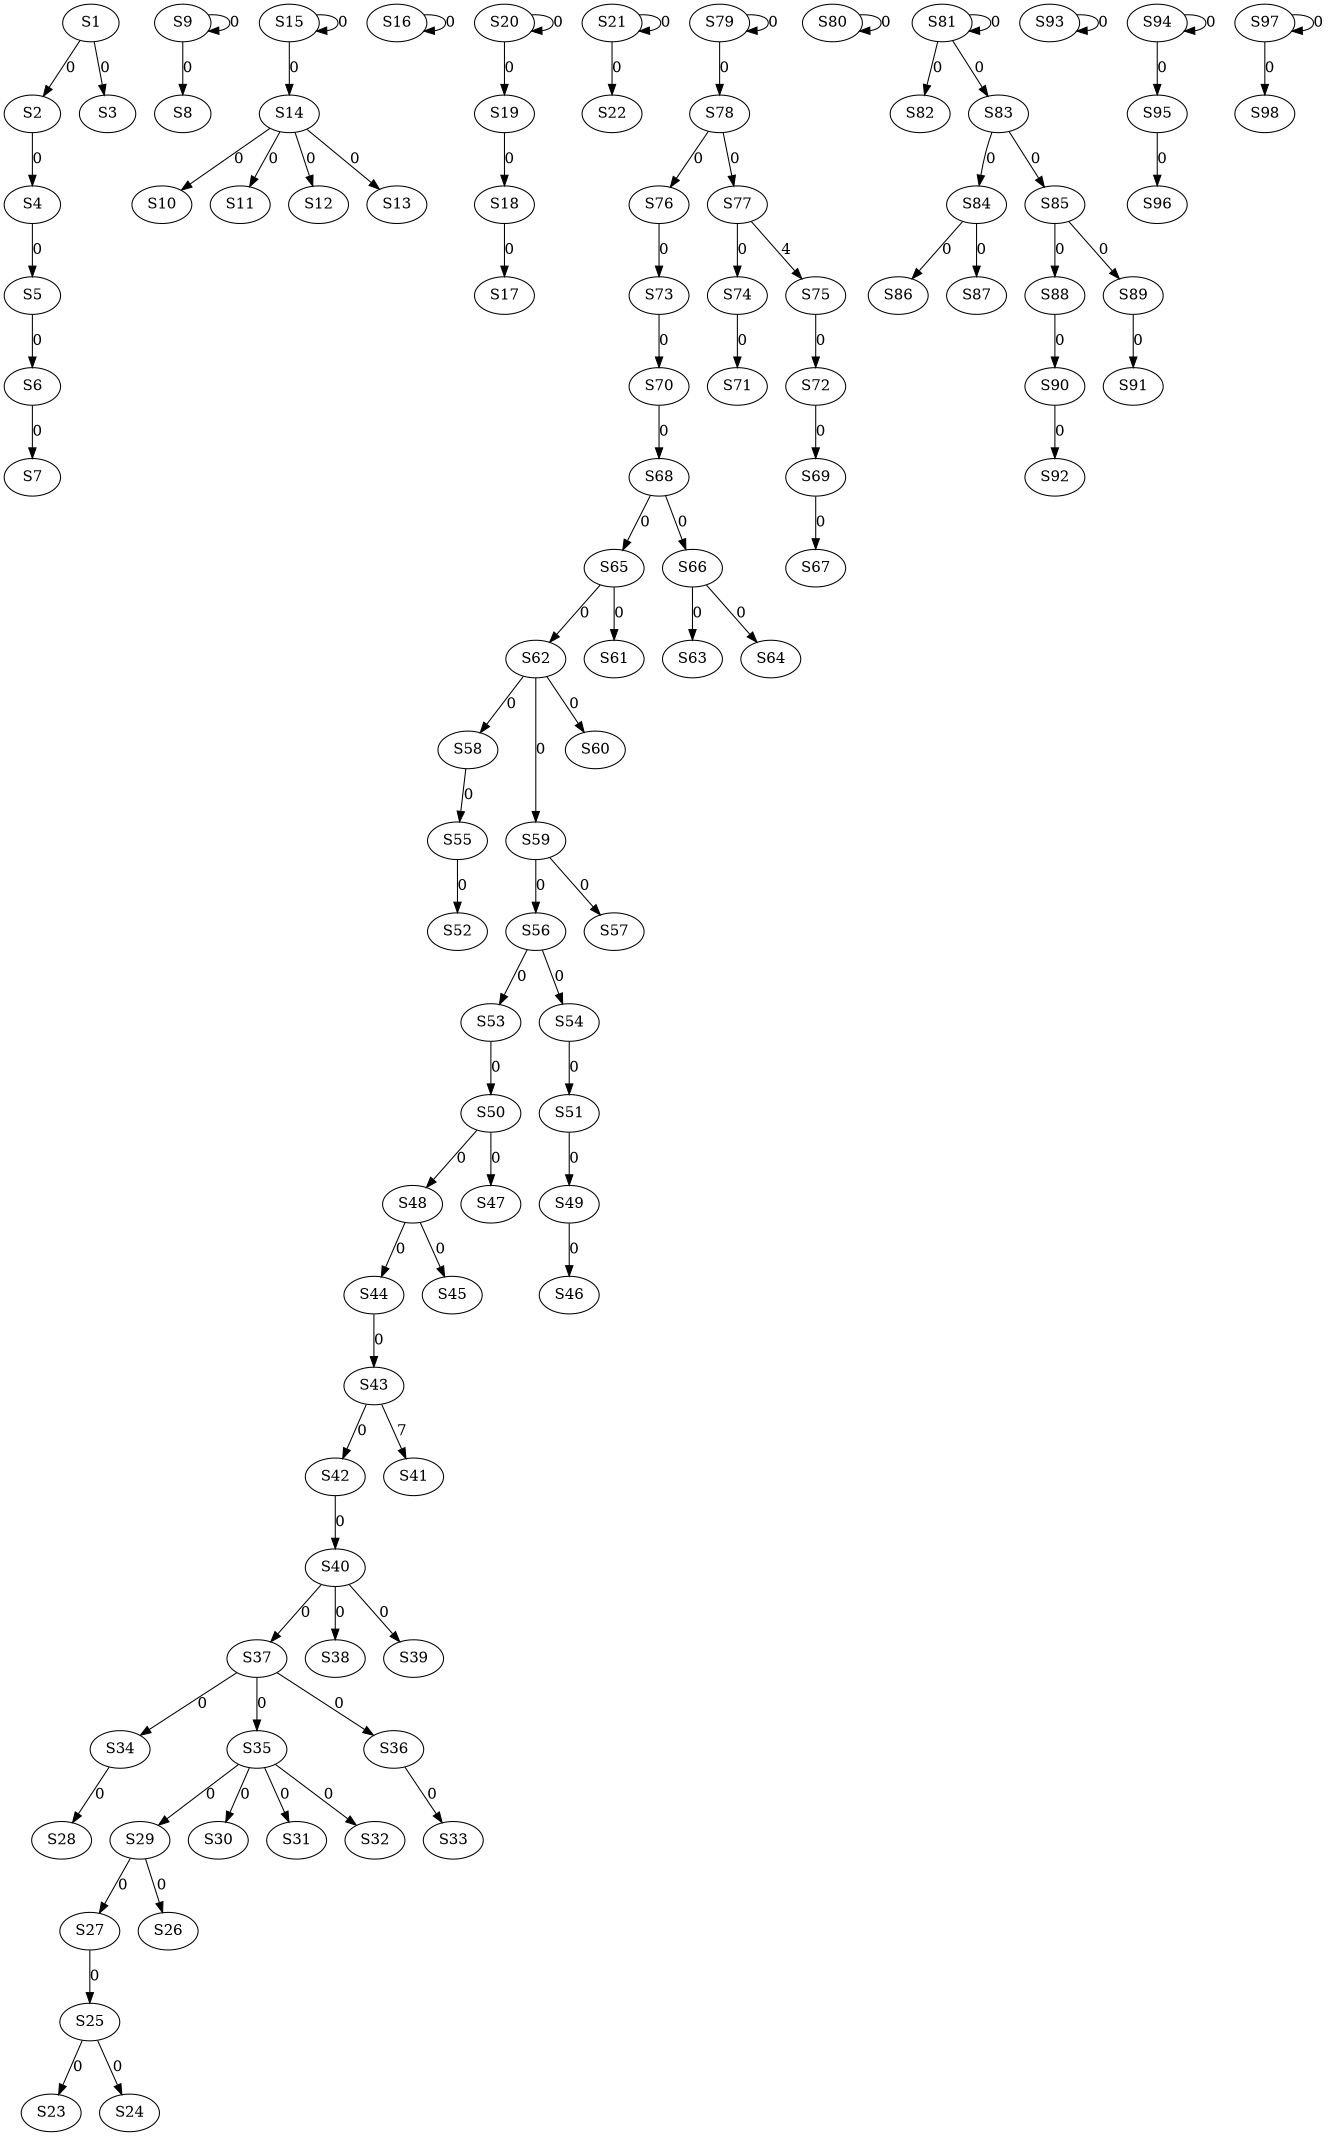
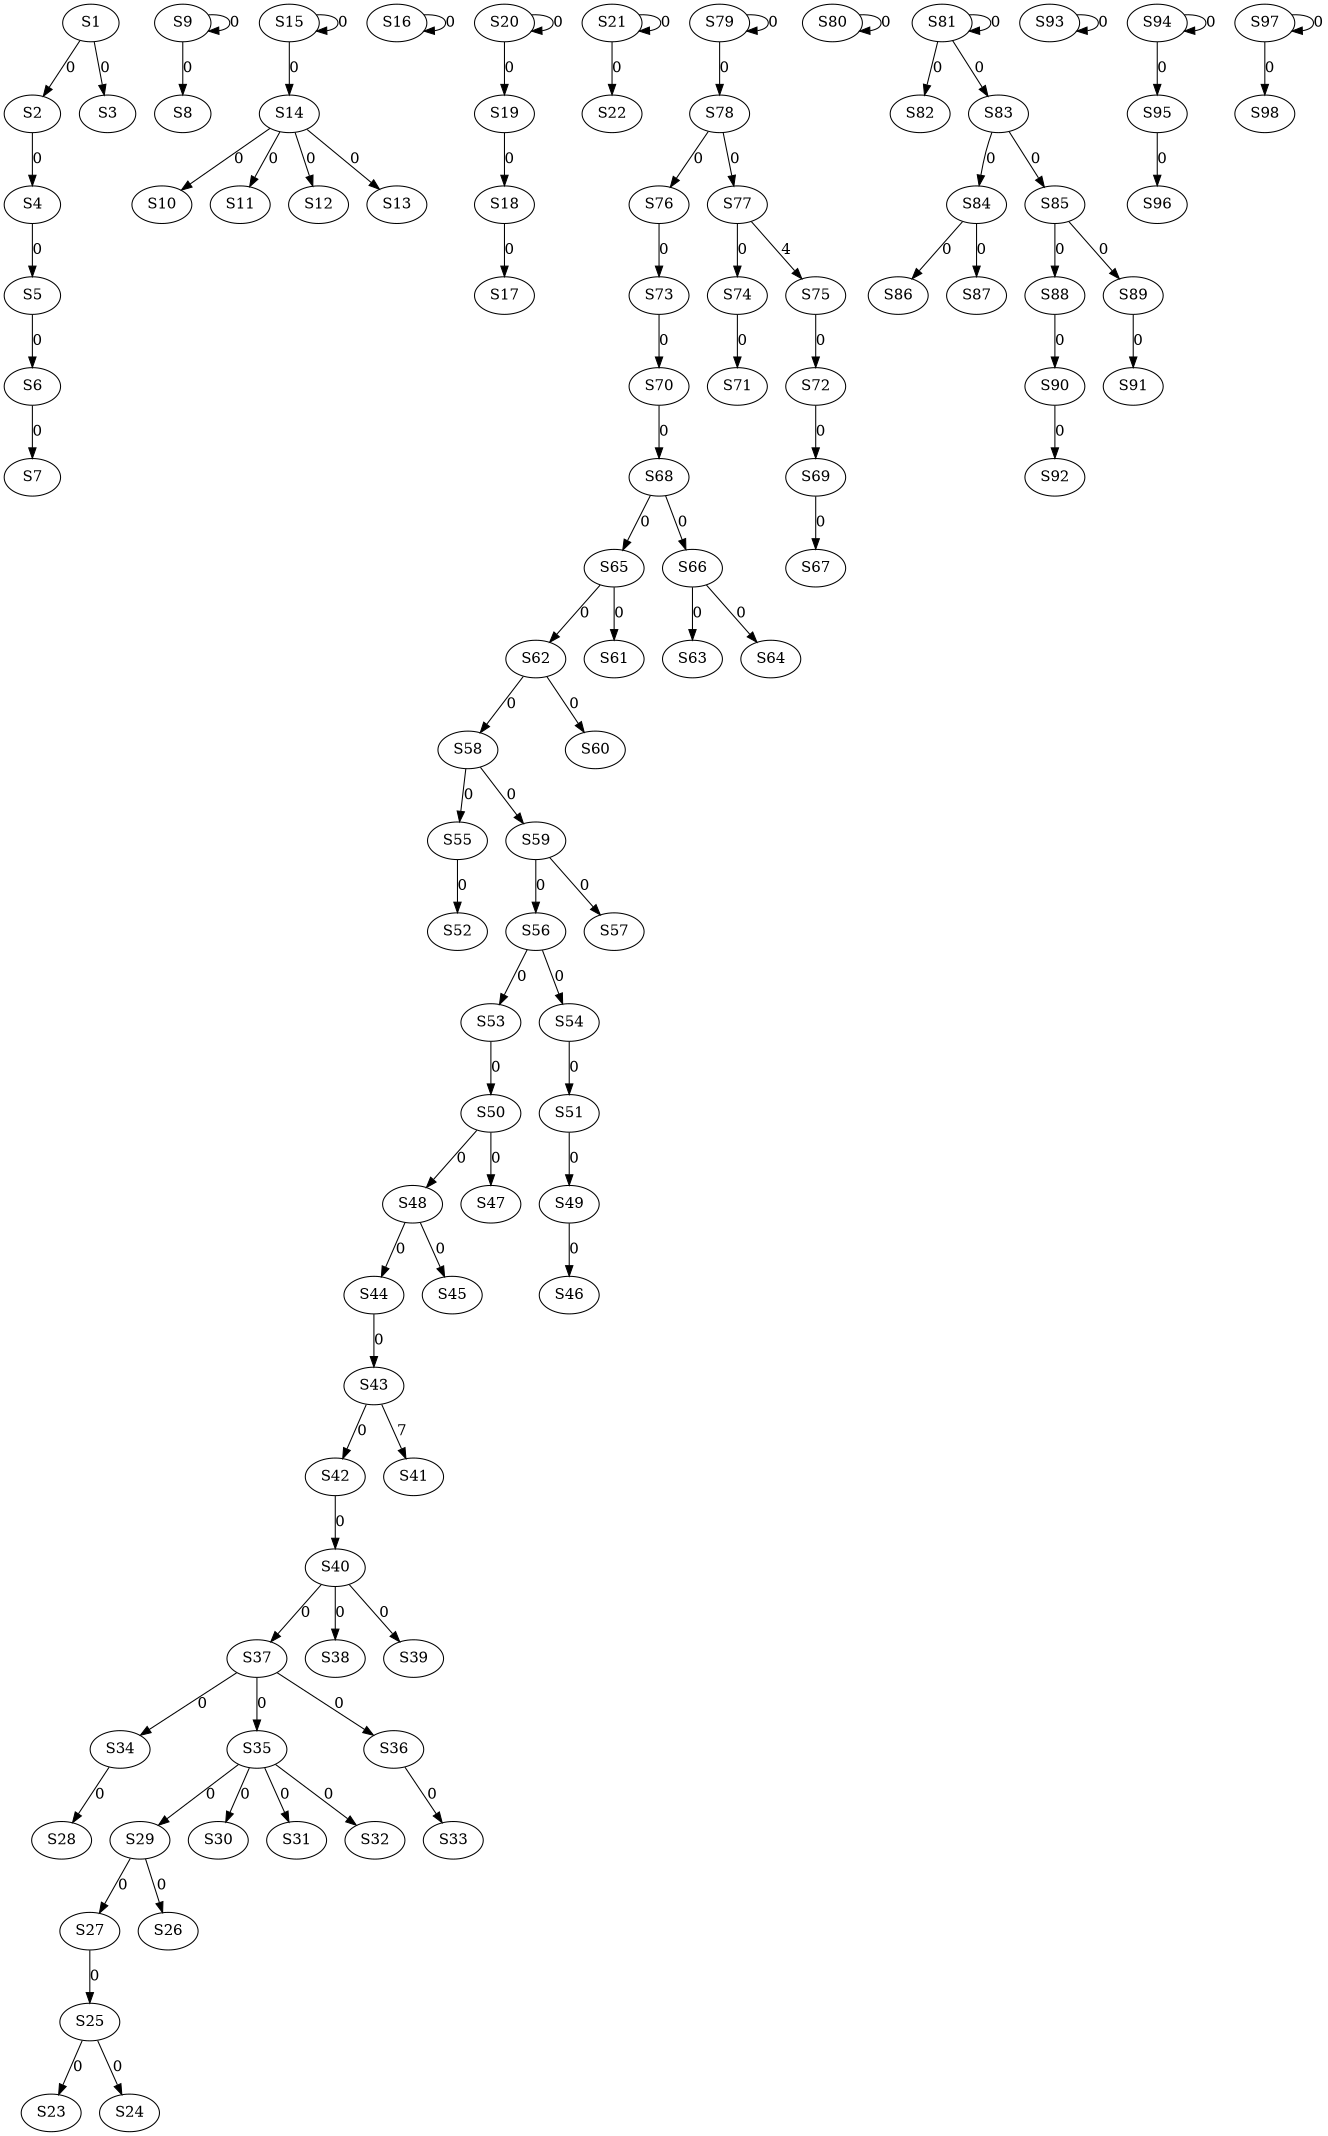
edge "S62" -> "S59": now "S58" -> "S59"
